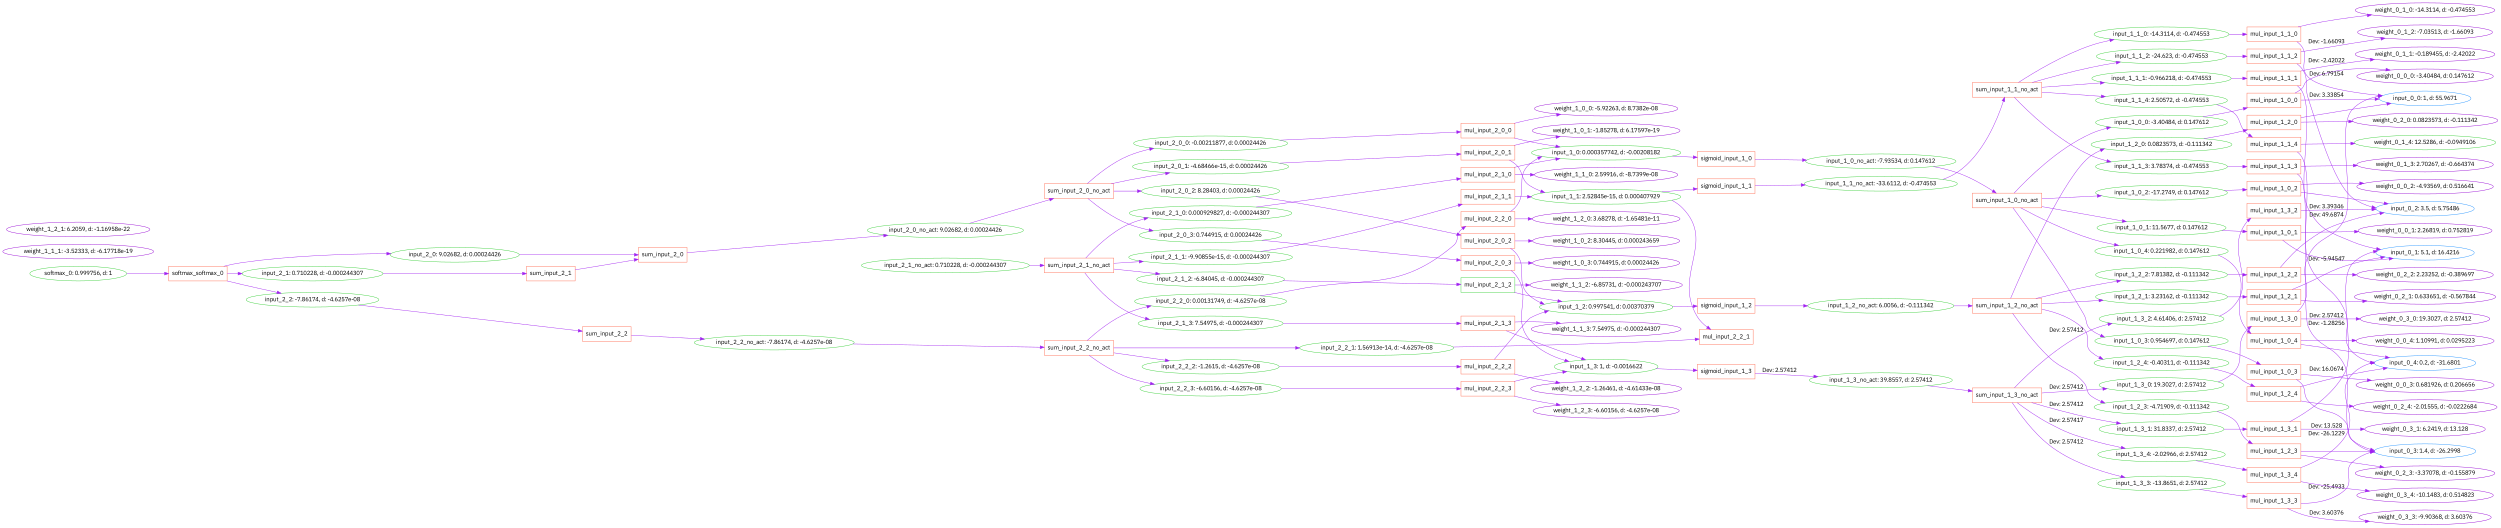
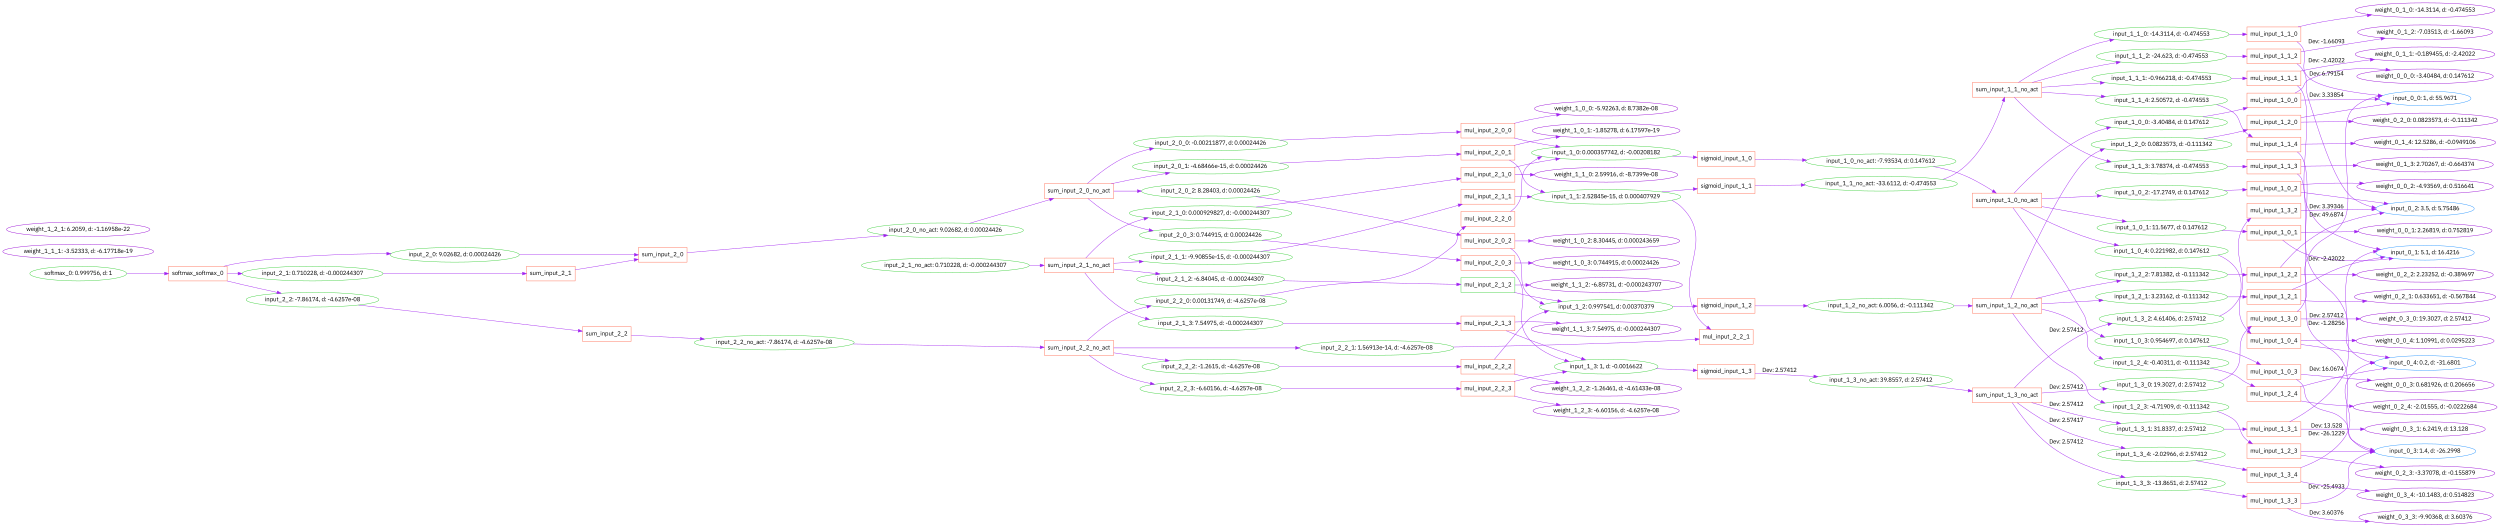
node "weight_0_1_4: 12.5286, d: -0.0949106": color limegreen -> darkviolet
node "weight_1_2_0: 3.68278, d: -1.65481e-11": removed
edge "mul_input_1_1_4" -> "input_0_4: 0.2, d: -31.6801": label "Dev: -5.94547" -> "Dev: -2.42022"
